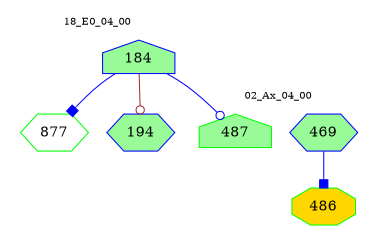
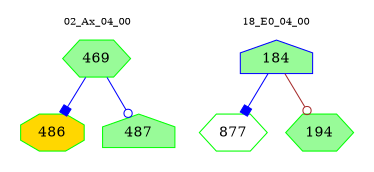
edge "184" -> "487": now "469" -> "487"
node "194": color blue -> green
node "469": color blue -> green
